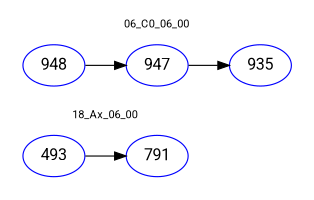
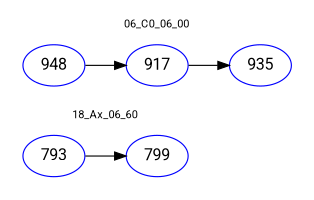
node "947": label "947" -> "917"
cluster "18_Ax_06_00": label "18_Ax_06_00" -> "18_Ax_06_60"
node "493": label "493" -> "793"
node "791": label "791" -> "799"
